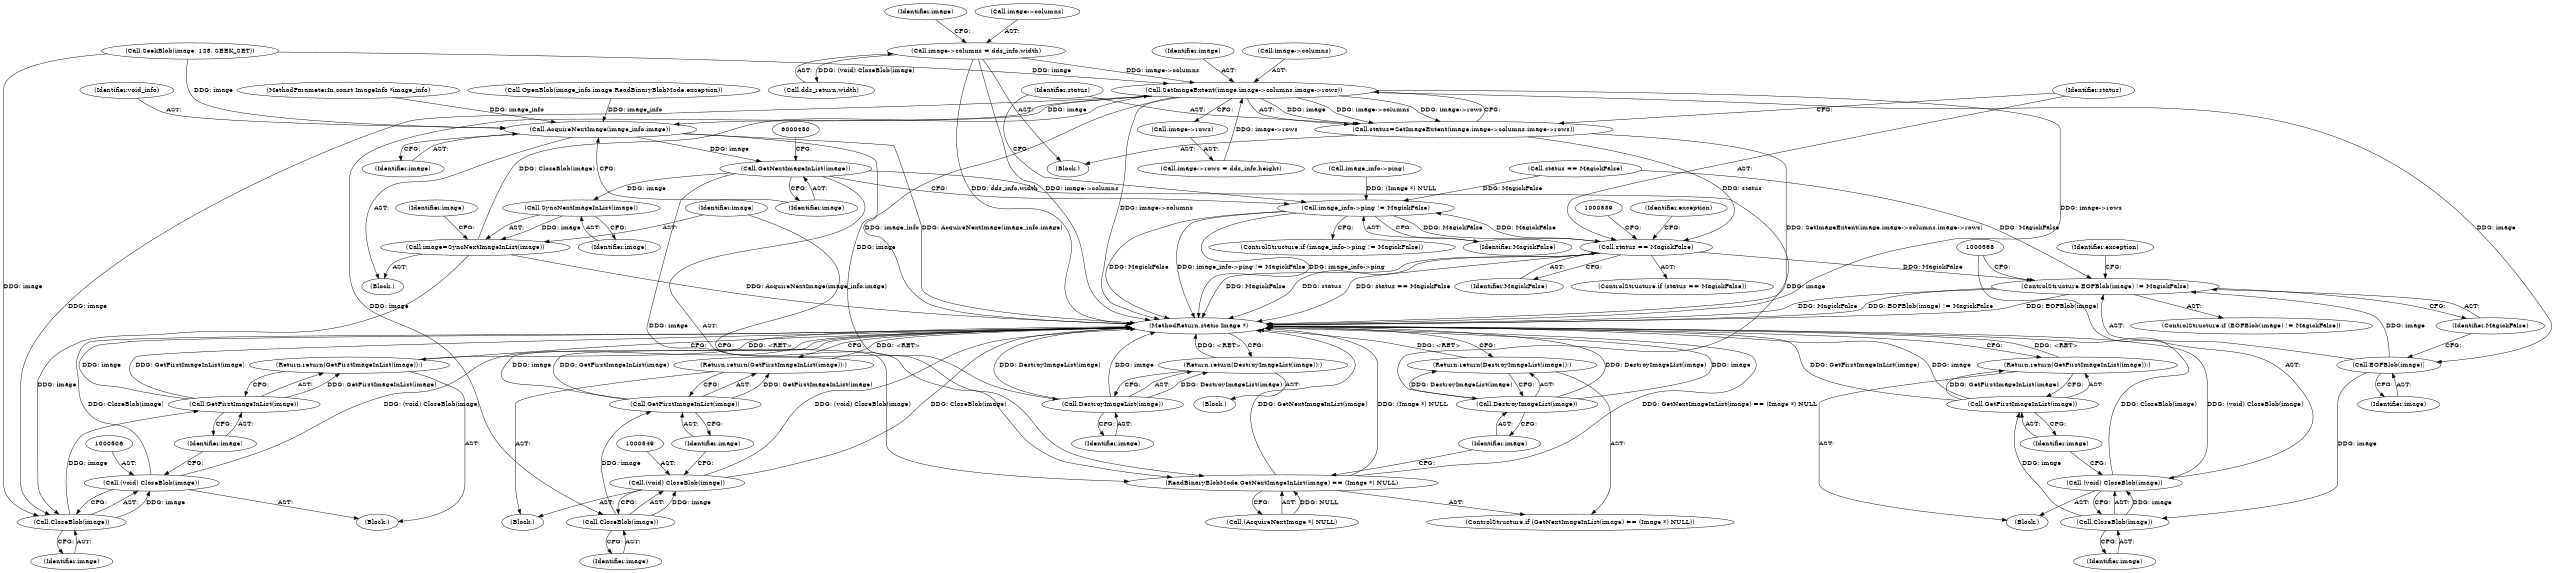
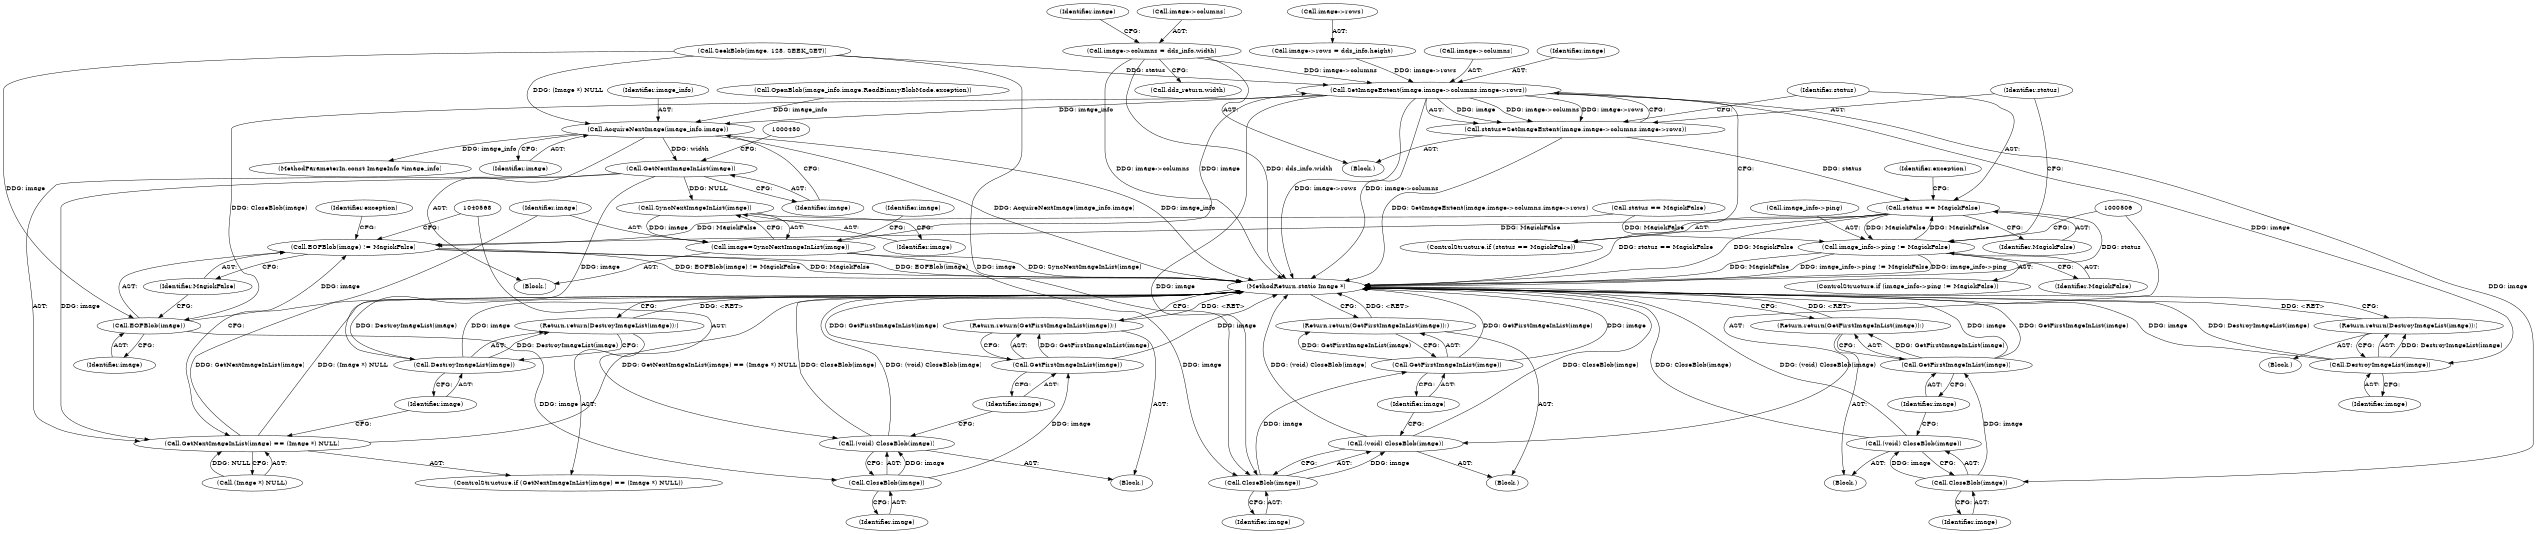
edge "(Call,dds_return.width)" -> "(Call,image->columns = dds_info.width)": removed, label "AST:"
edge "(Call,SeekBlob(image, 128, SEEK_SET))" -> "(Call,EOFBlob(image))": added, label "DDG: image"
edge "(Call,image->columns = dds_info.width)" -> "(Call,dds_return.width)": label "DDG: (void) CloseBlob(image)" -> "CFG: "
edge "(Call,SeekBlob(image, 128, SEEK_SET))" -> "(Call,SetImageExtent(image,image->columns,image->rows))": label "DDG: image" -> "DDG: status"
node "(Identifier,void_info)": label "(Identifier,void_info)" -> "(Identifier,image_info)"
edge "(Call,SeekBlob(image, 128, SEEK_SET))" -> "(Call,AcquireNextImage(image_info,image))": label "DDG: image" -> "DDG: (Image *) NULL"
edge "(Call,SetImageExtent(image,image->columns,image->rows))" -> "(Call,image->rows)": now "(Call,SetImageExtent(image,image->columns,image->rows))" -> "(ControlStructure,if (status == MagickFalse))"
edge "(MethodParameterIn,const ImageInfo *image_info)" -> "(Call,AcquireNextImage(image_info,image))": reversed
edge "(Call,SetImageExtent(image,image->columns,image->rows))" -> "(Call,AcquireNextImage(image_info,image))": label "DDG: image" -> "DDG: image_info"
node "6000450": label "6000450" -> "1000450"
edge "(Call,AcquireNextImage(image_info,image))" -> "(Call,GetNextImageInList(image))": label "DDG: image" -> "DDG: width"
edge "(Call,image=SyncNextImageInList(image))" -> "(Call,SetImageExtent(image,image->columns,image->rows))": label "DDG: CloseBlob(image)" -> "DDG: image"
edge "(Call,GetNextImageInList(image))" -> "(Call,SyncNextImageInList(image))": label "DDG: image" -> "DDG: NULL"
edge "(Call,image_info->ping)" -> "(Call,image_info->ping != MagickFalse)": label "DDG: (Image *) NULL" -> "AST: "
edge "(Call,GetNextImageInList(image))" -> "(Call,image_info->ping != MagickFalse)": now "1000506" -> "(Call,image_info->ping != MagickFalse)"
node "1000539": removed
edge "(Call,image=SyncNextImageInList(image))" -> "(Call,SyncNextImageInList(image))": added, label "CFG:"
edge "(Call,image_info->ping != MagickFalse)" -> "(ControlStructure,if (image_info->ping != MagickFalse))": label "CFG: " -> "AST: "
edge "(Call,SetImageExtent(image,image->columns,image->rows))" -> "(Call,EOFBlob(image))": label "DDG: image" -> "DDG: CloseBlob(image)"
node "1000568": label "1000568" -> "1040568"
edge "(Call,image=SyncNextImageInList(image))" -> "(MethodReturn,static Image *)": label "DDG: AcquireNextImage(image_info,image)" -> "DDG: SyncNextImageInList(image)"
node "(ControlStructure,EOFBlob(image) != MagickFalse)": label "(ControlStructure,EOFBlob(image) != MagickFalse)" -> "(Call,EOFBlob(image) != MagickFalse)"
node "(ControlStructure,if (EOFBlob(image) != MagickFalse))": removed
node "1000549": removed
node "(ReadBinaryBlobMode,GetNextImageInList(image) == (Image *) NULL)": label "(ReadBinaryBlobMode,GetNextImageInList(image) == (Image *) NULL)" -> "(Call,GetNextImageInList(image) == (Image *) NULL)"
node "(Call,(AcquireNextImage *) NULL)": label "(Call,(AcquireNextImage *) NULL)" -> "(Call,(Image *) NULL)"
